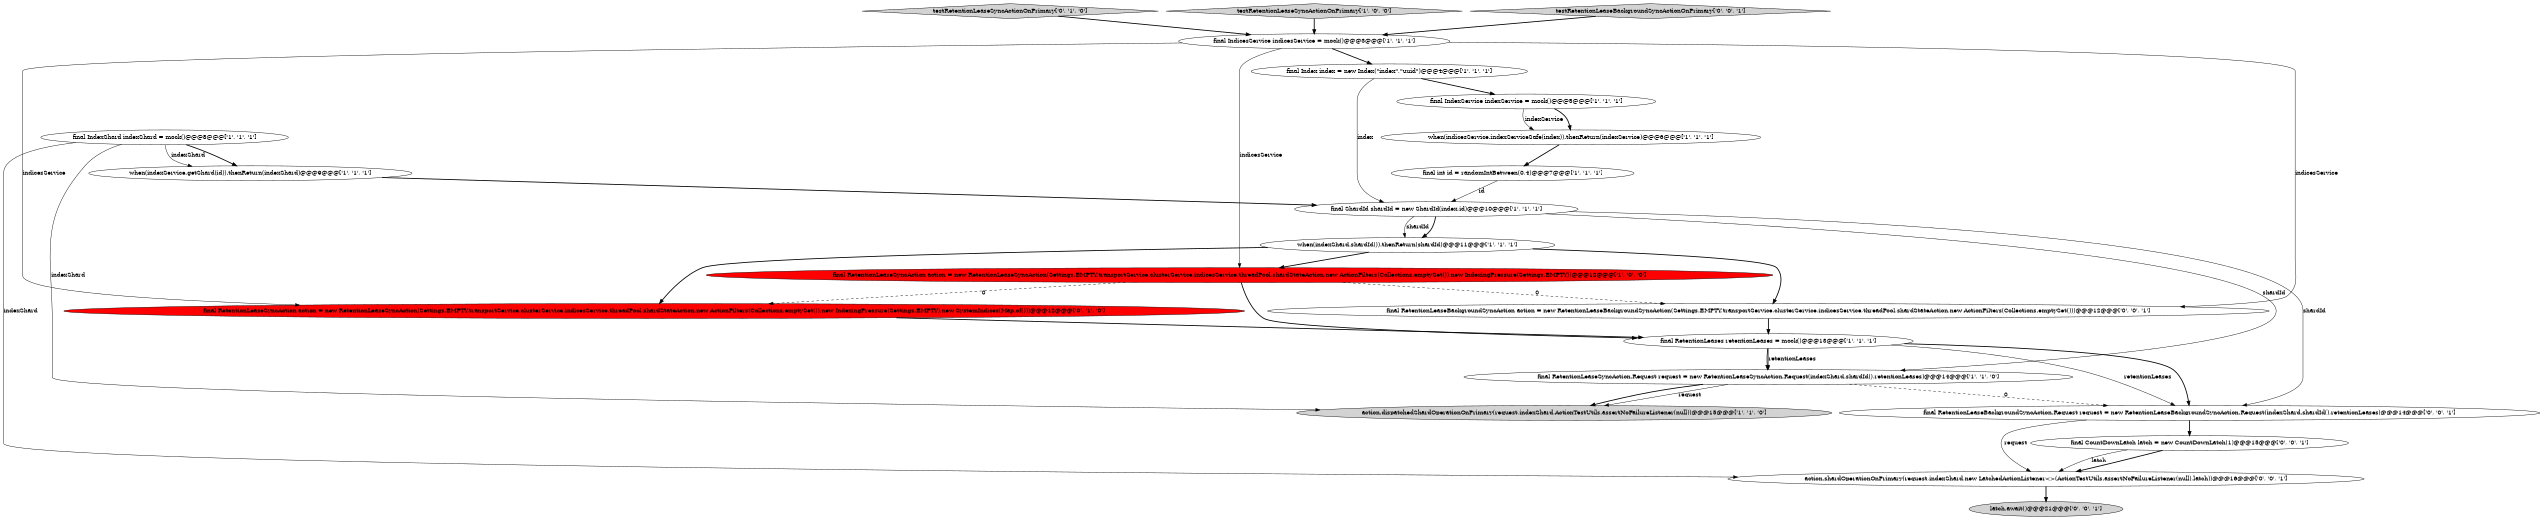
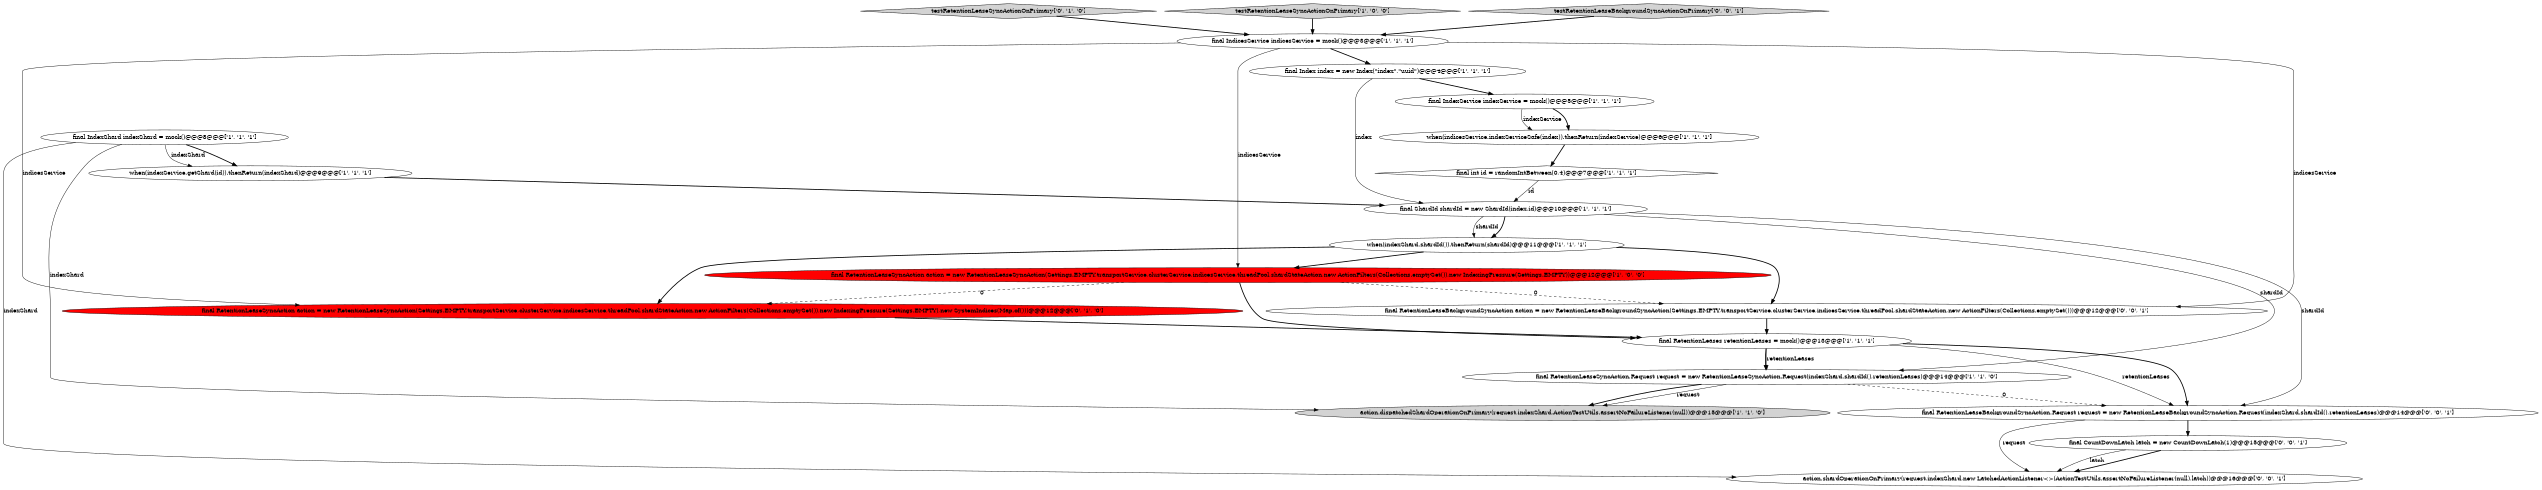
node "final int id = randomIntBetween(0,4)@@@7@@@['1', '1', '1']": shape ellipse -> diamond
node "latch.await()@@@21@@@['0', '0', '1']": removed
